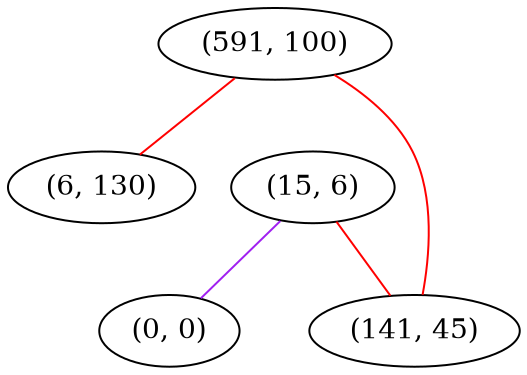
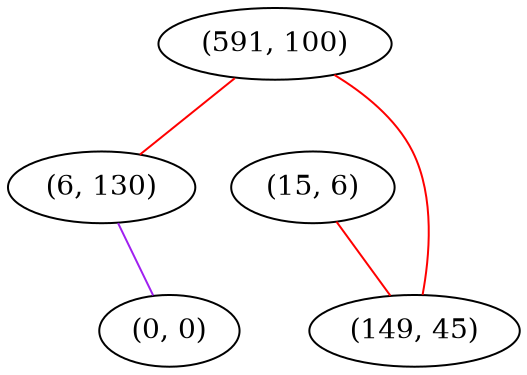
edge "(15, 6)" -- "(0, 0)": now "(6, 130)" -- "(0, 0)"
node "(141, 45)": label "(141, 45)" -> "(149, 45)"
